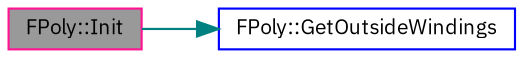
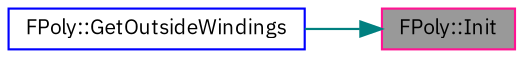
edge "FPoly::Init" -> "FPoly::GetOutsideWindings": reversed
